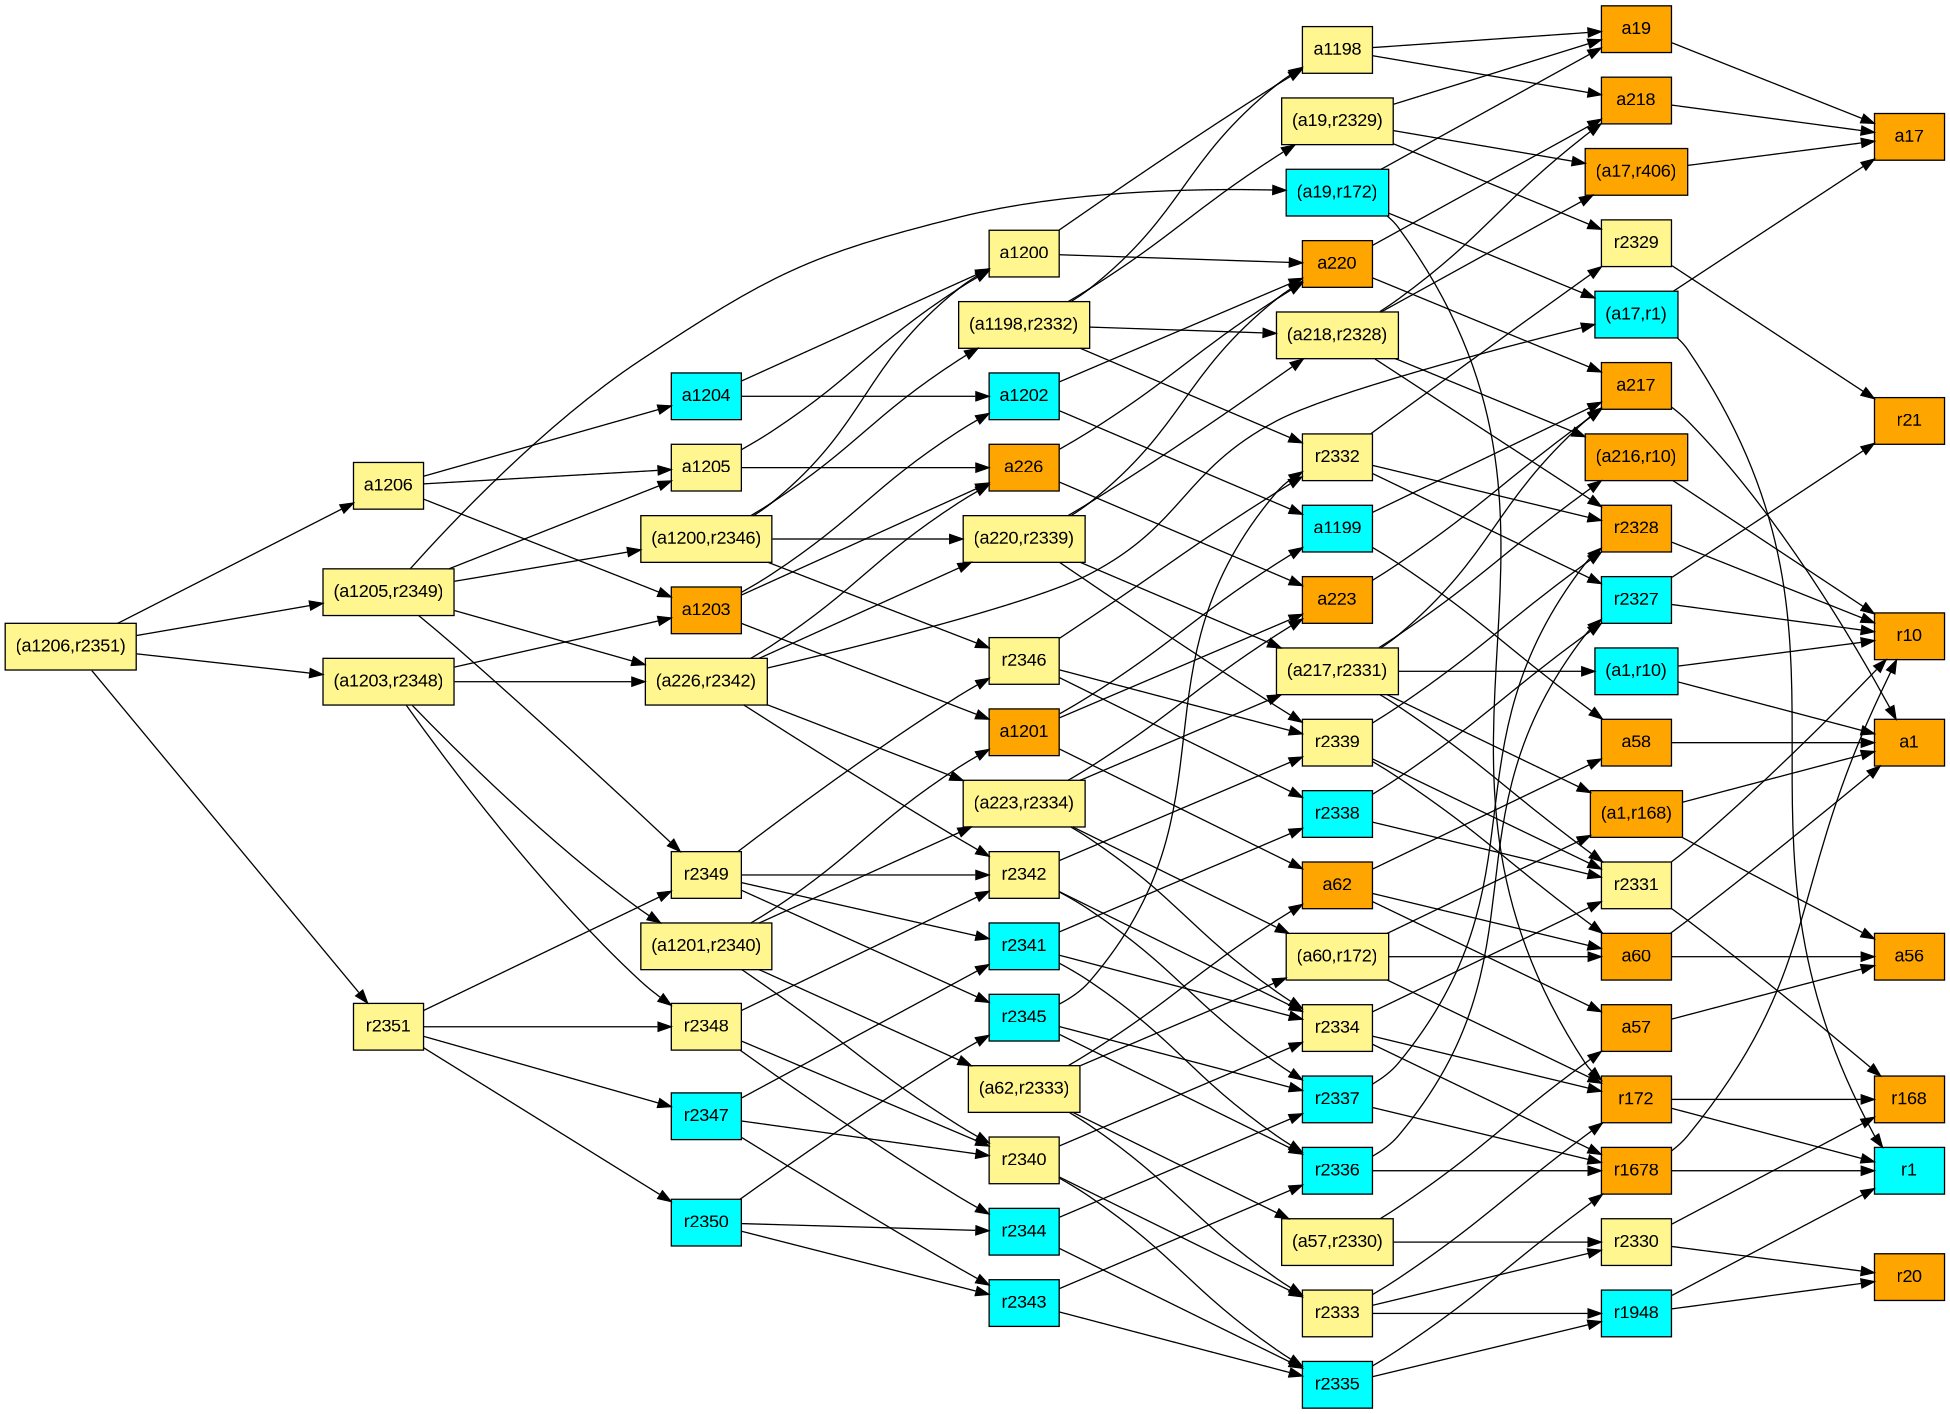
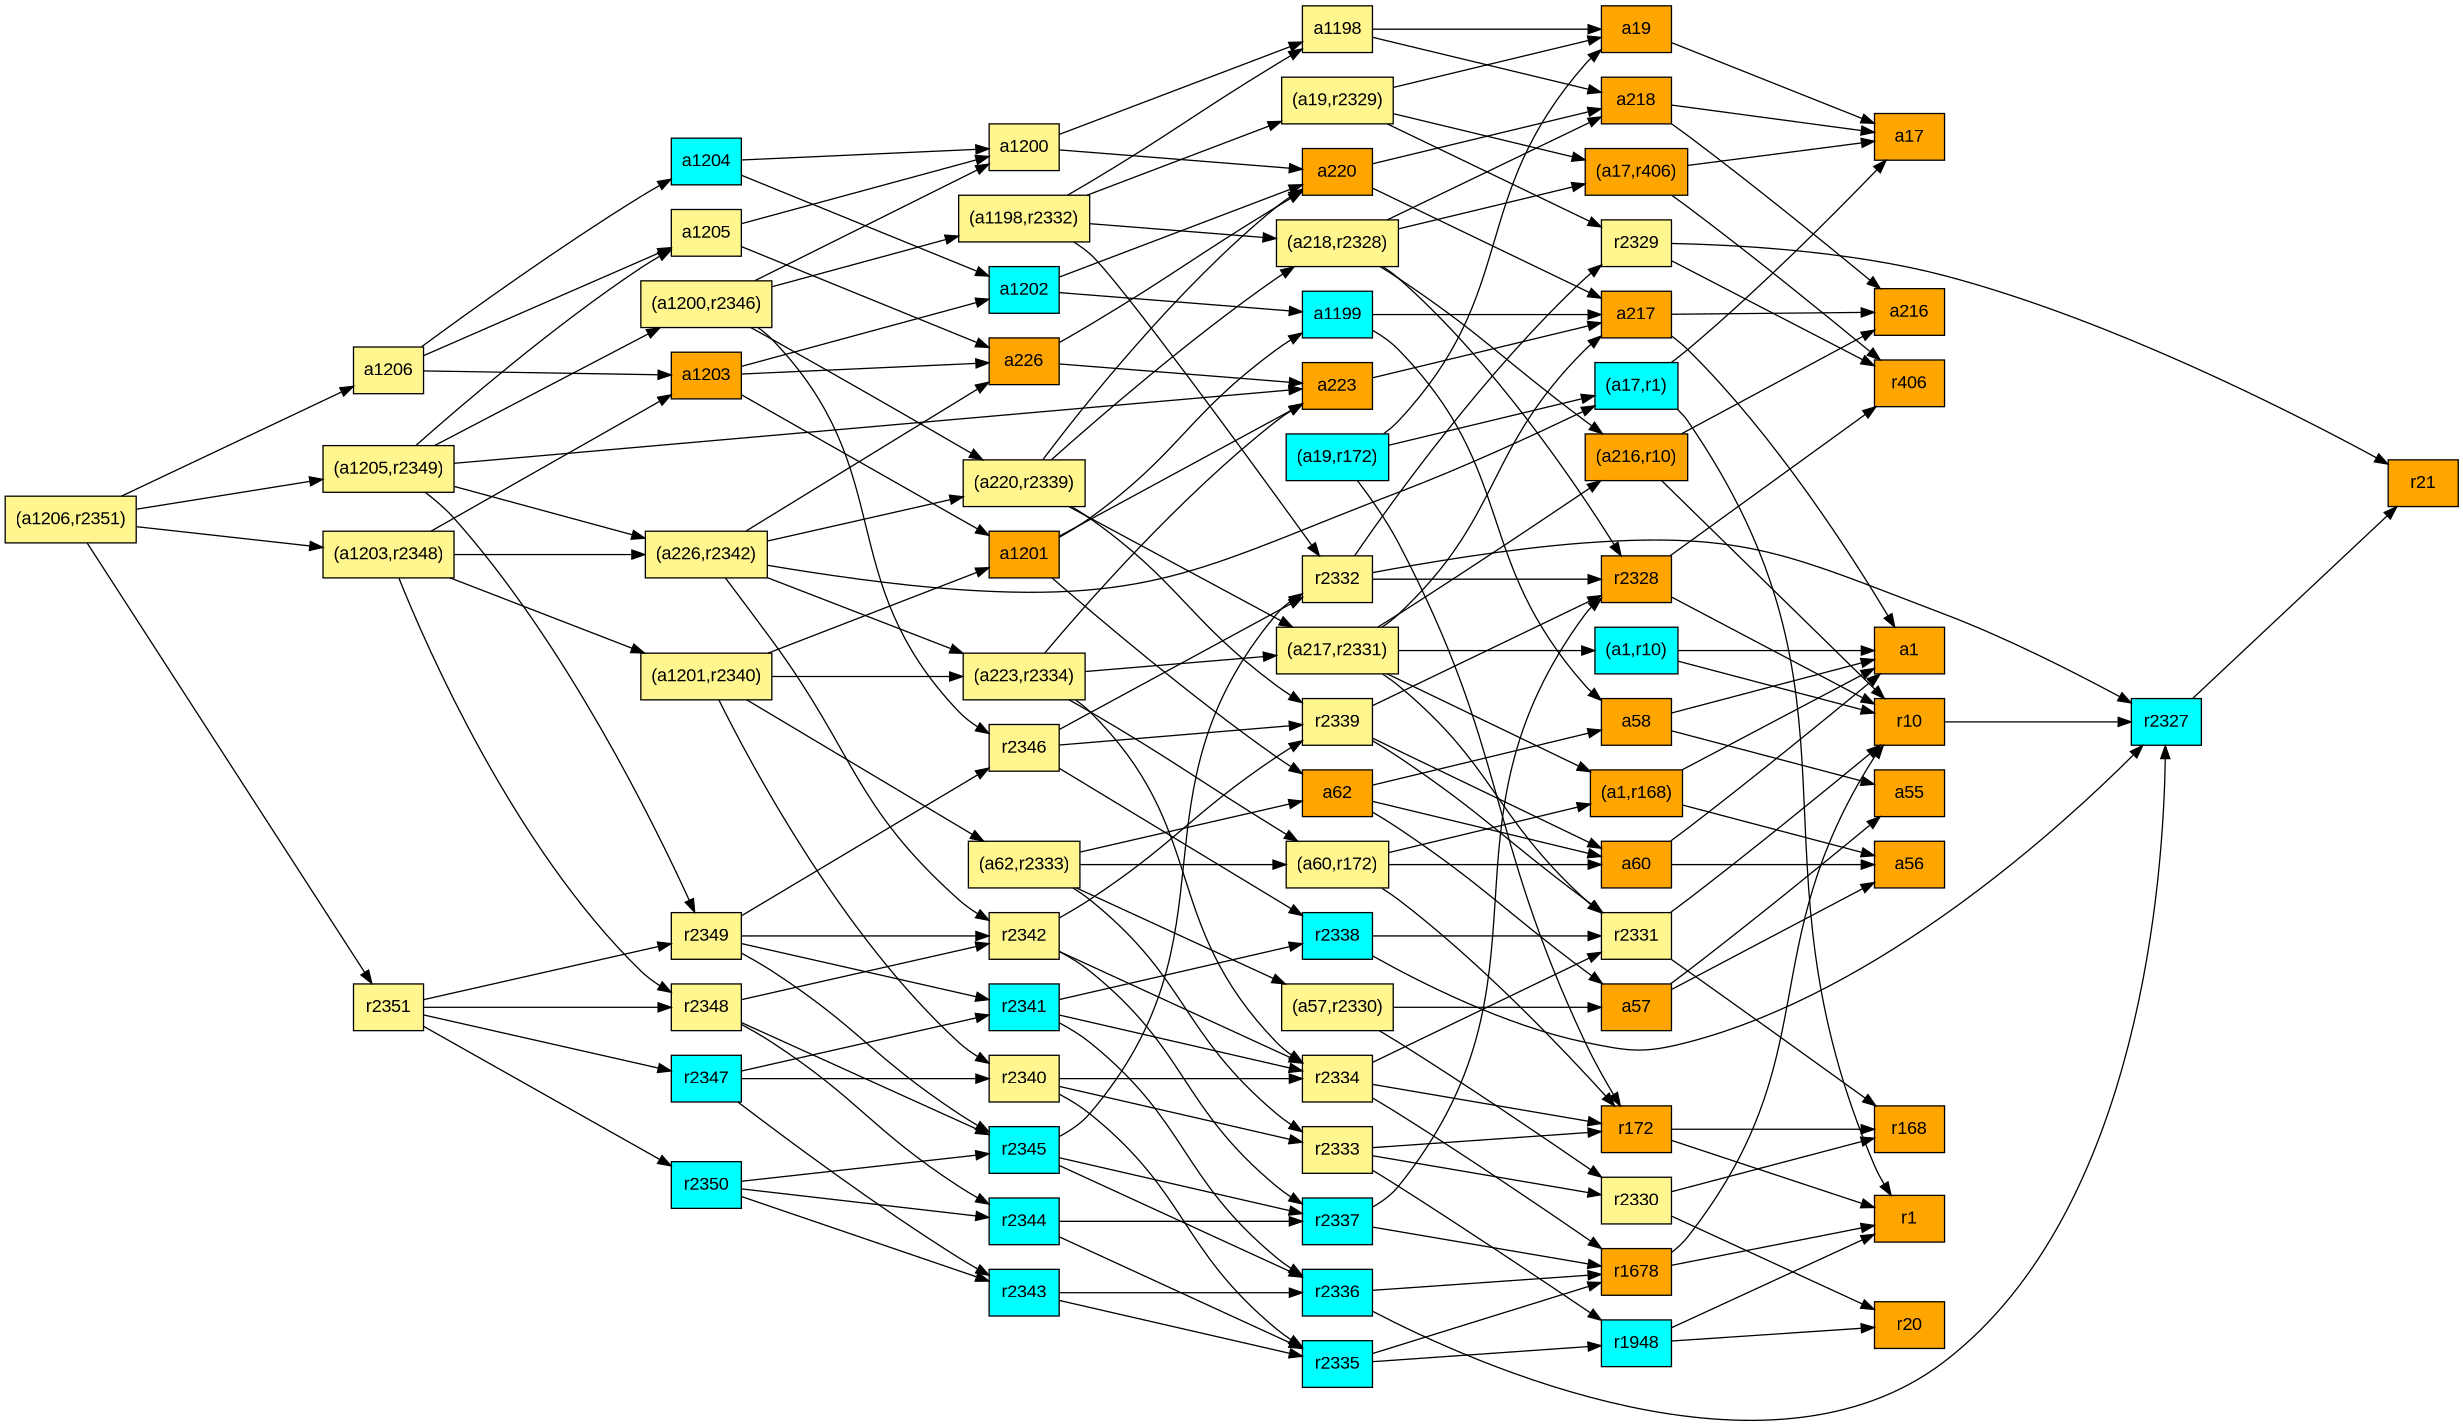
edge "(a1205,r2349)" -> "(a19,r172)": now "(a1205,r2349)" -> "a223"
node "a216": added
node "r406": added
edge "r2327" -> "r10": reversed
node "a55": added
edge "r2348" -> "r2340": now "r2348" -> "r2345"
node "r1": fillcolor cyan -> orange
